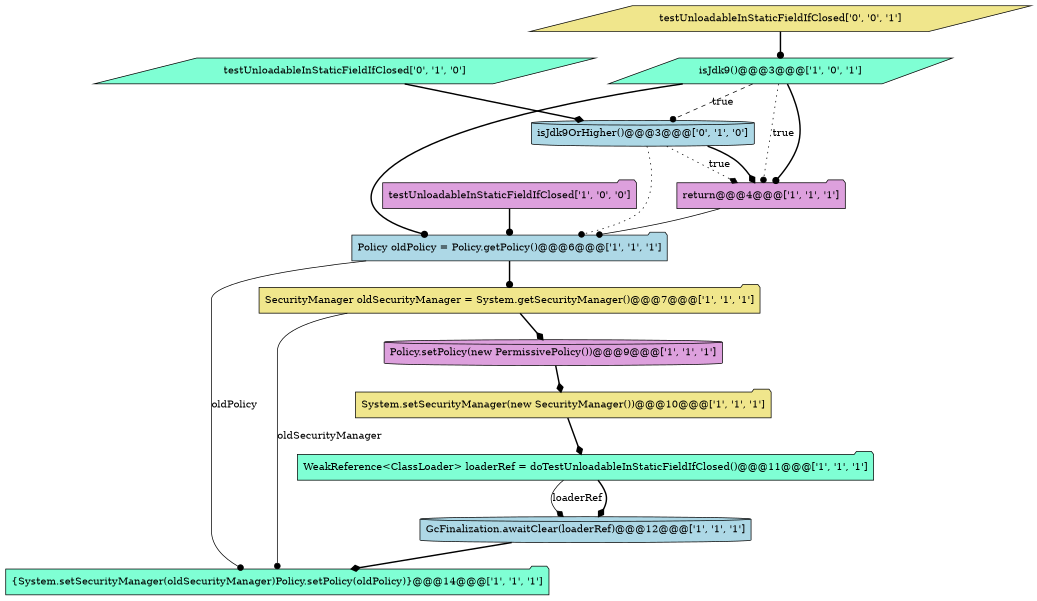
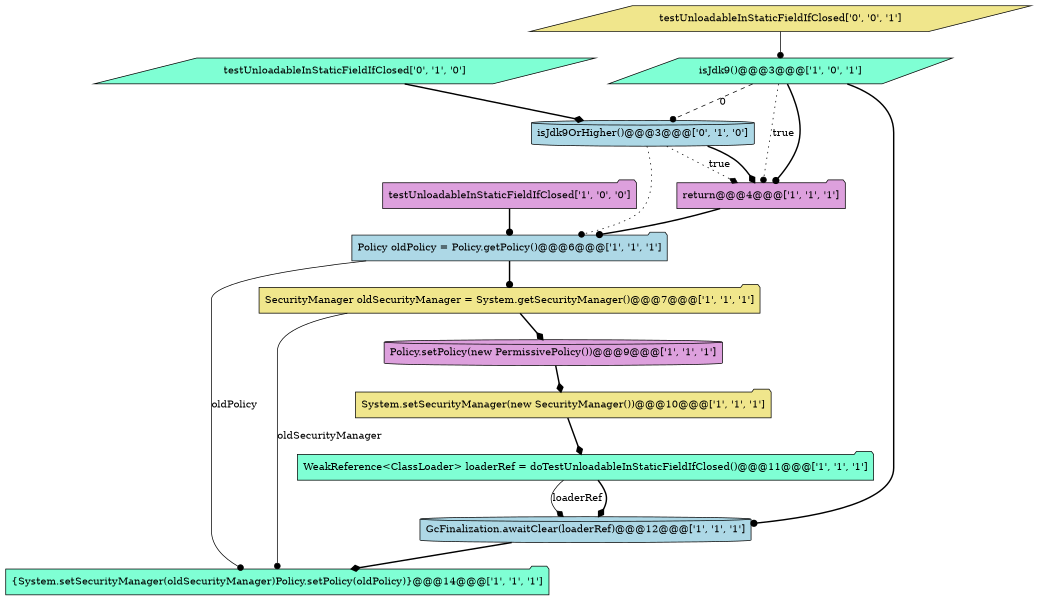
edge "testUnloadableInStaticFieldIfClosed['0', '0', '1']" -> "isJdk9()@@@3@@@['1', '0', '1']": style bold -> solid
edge "isJdk9()@@@3@@@['1', '0', '1']" -> "isJdk9OrHigher()@@@3@@@['0', '1', '0']": label "true" -> "0"
edge "isJdk9()@@@3@@@['1', '0', '1']" -> "Policy oldPolicy = Policy.getPolicy()@@@6@@@['1', '1', '1']": now "isJdk9()@@@3@@@['1', '0', '1']" -> "GcFinalization.awaitClear(loaderRef)@@@12@@@['1', '1', '1']"
edge "return@@@4@@@['1', '1', '1']" -> "Policy oldPolicy = Policy.getPolicy()@@@6@@@['1', '1', '1']": style solid -> bold
